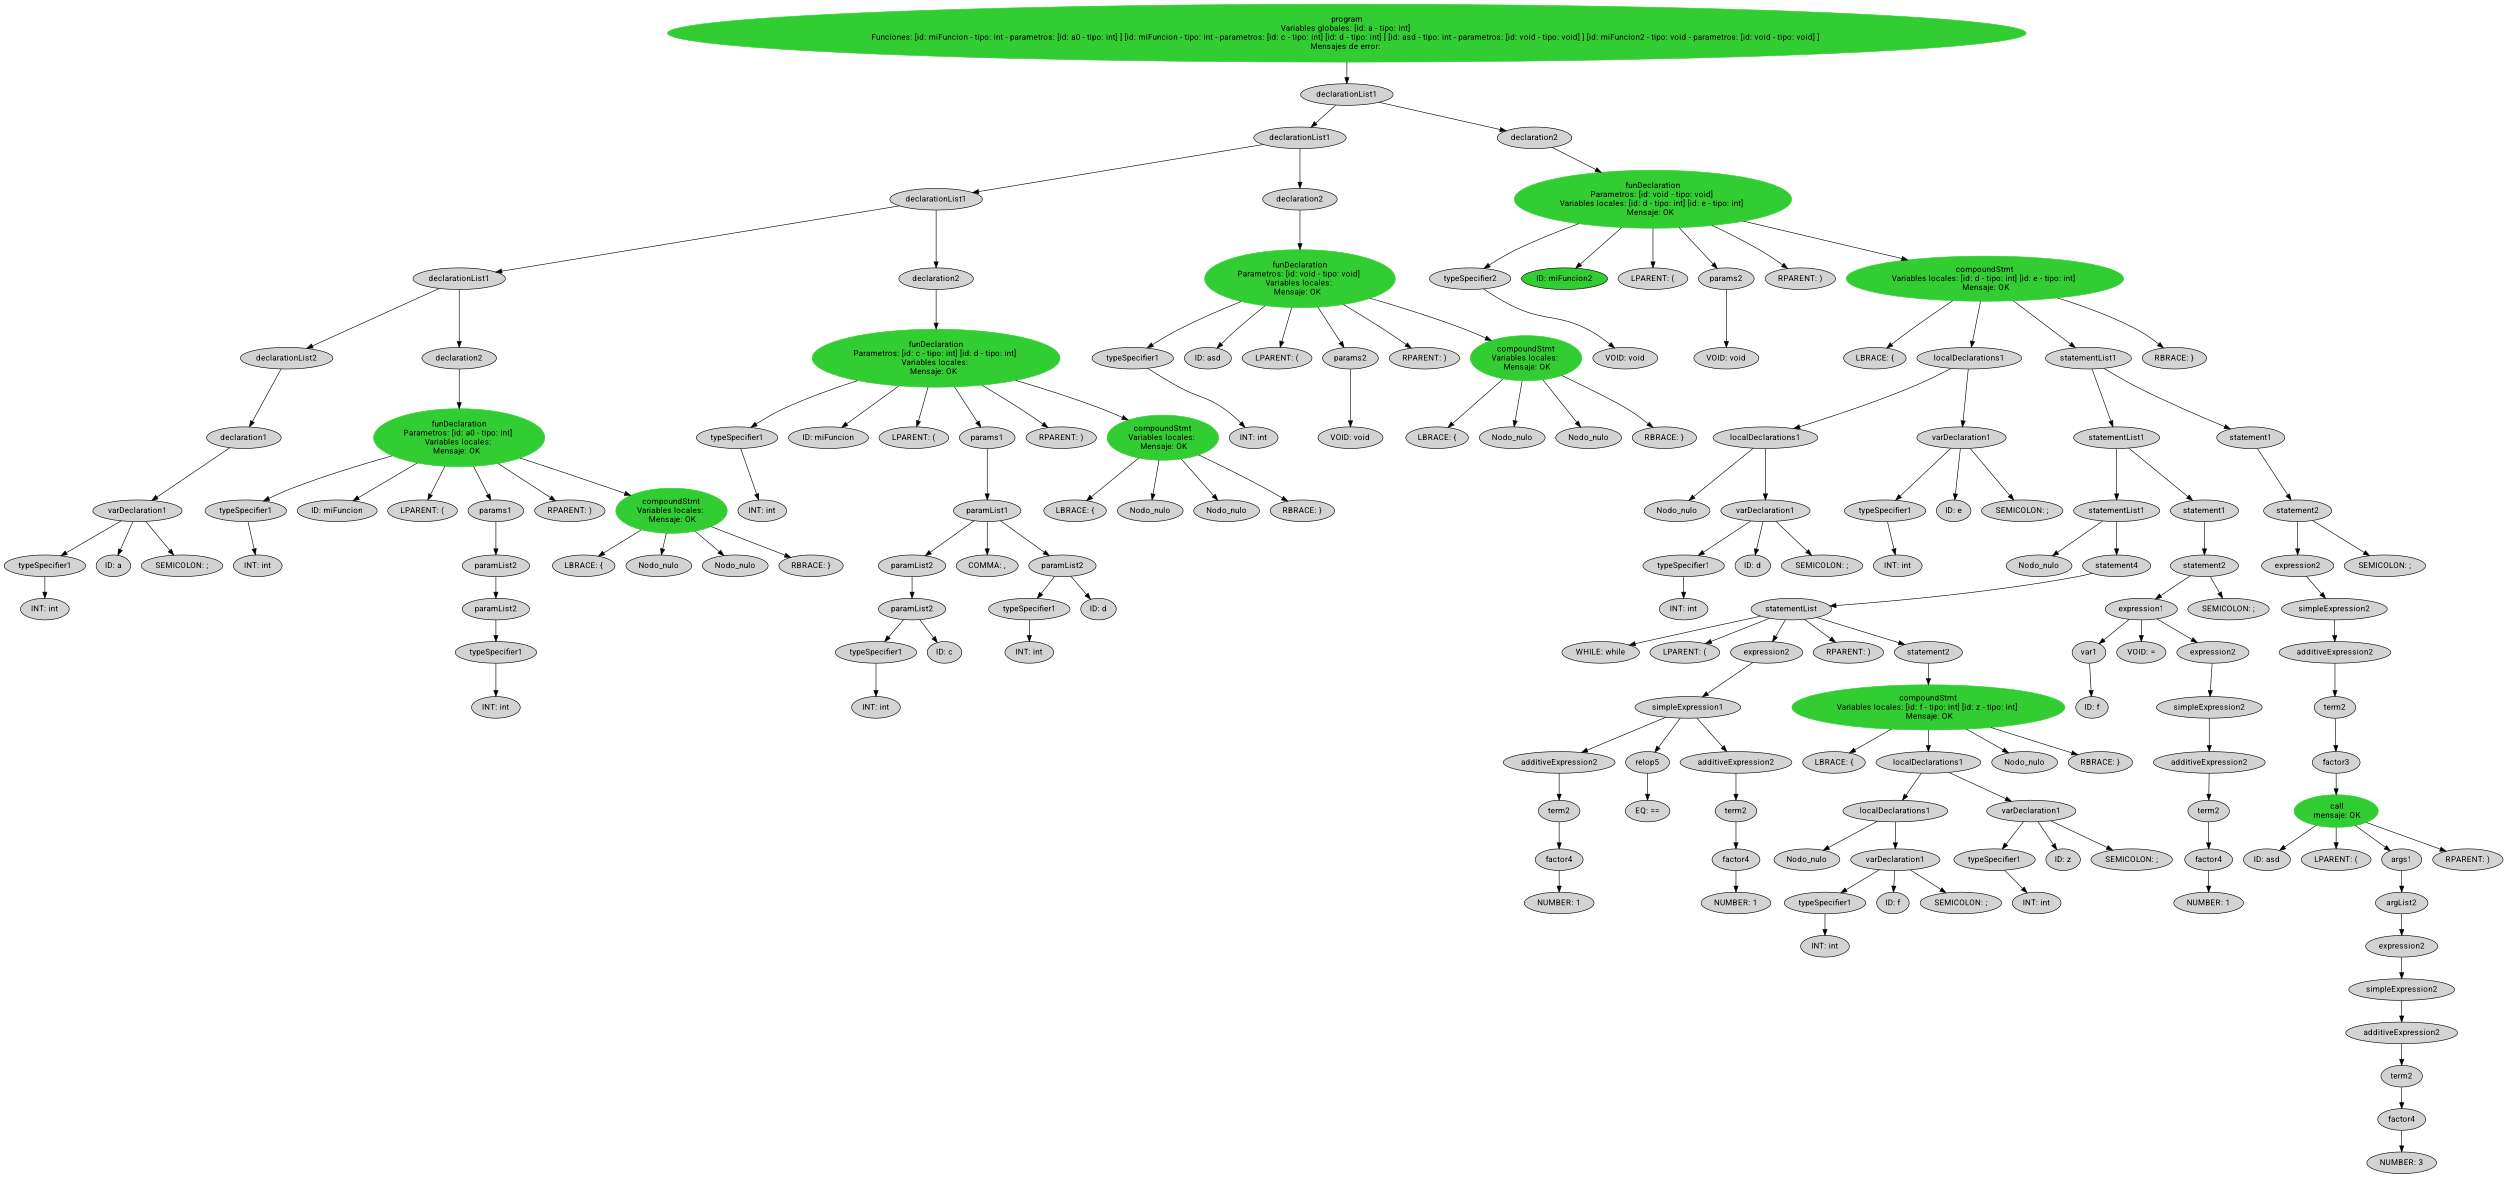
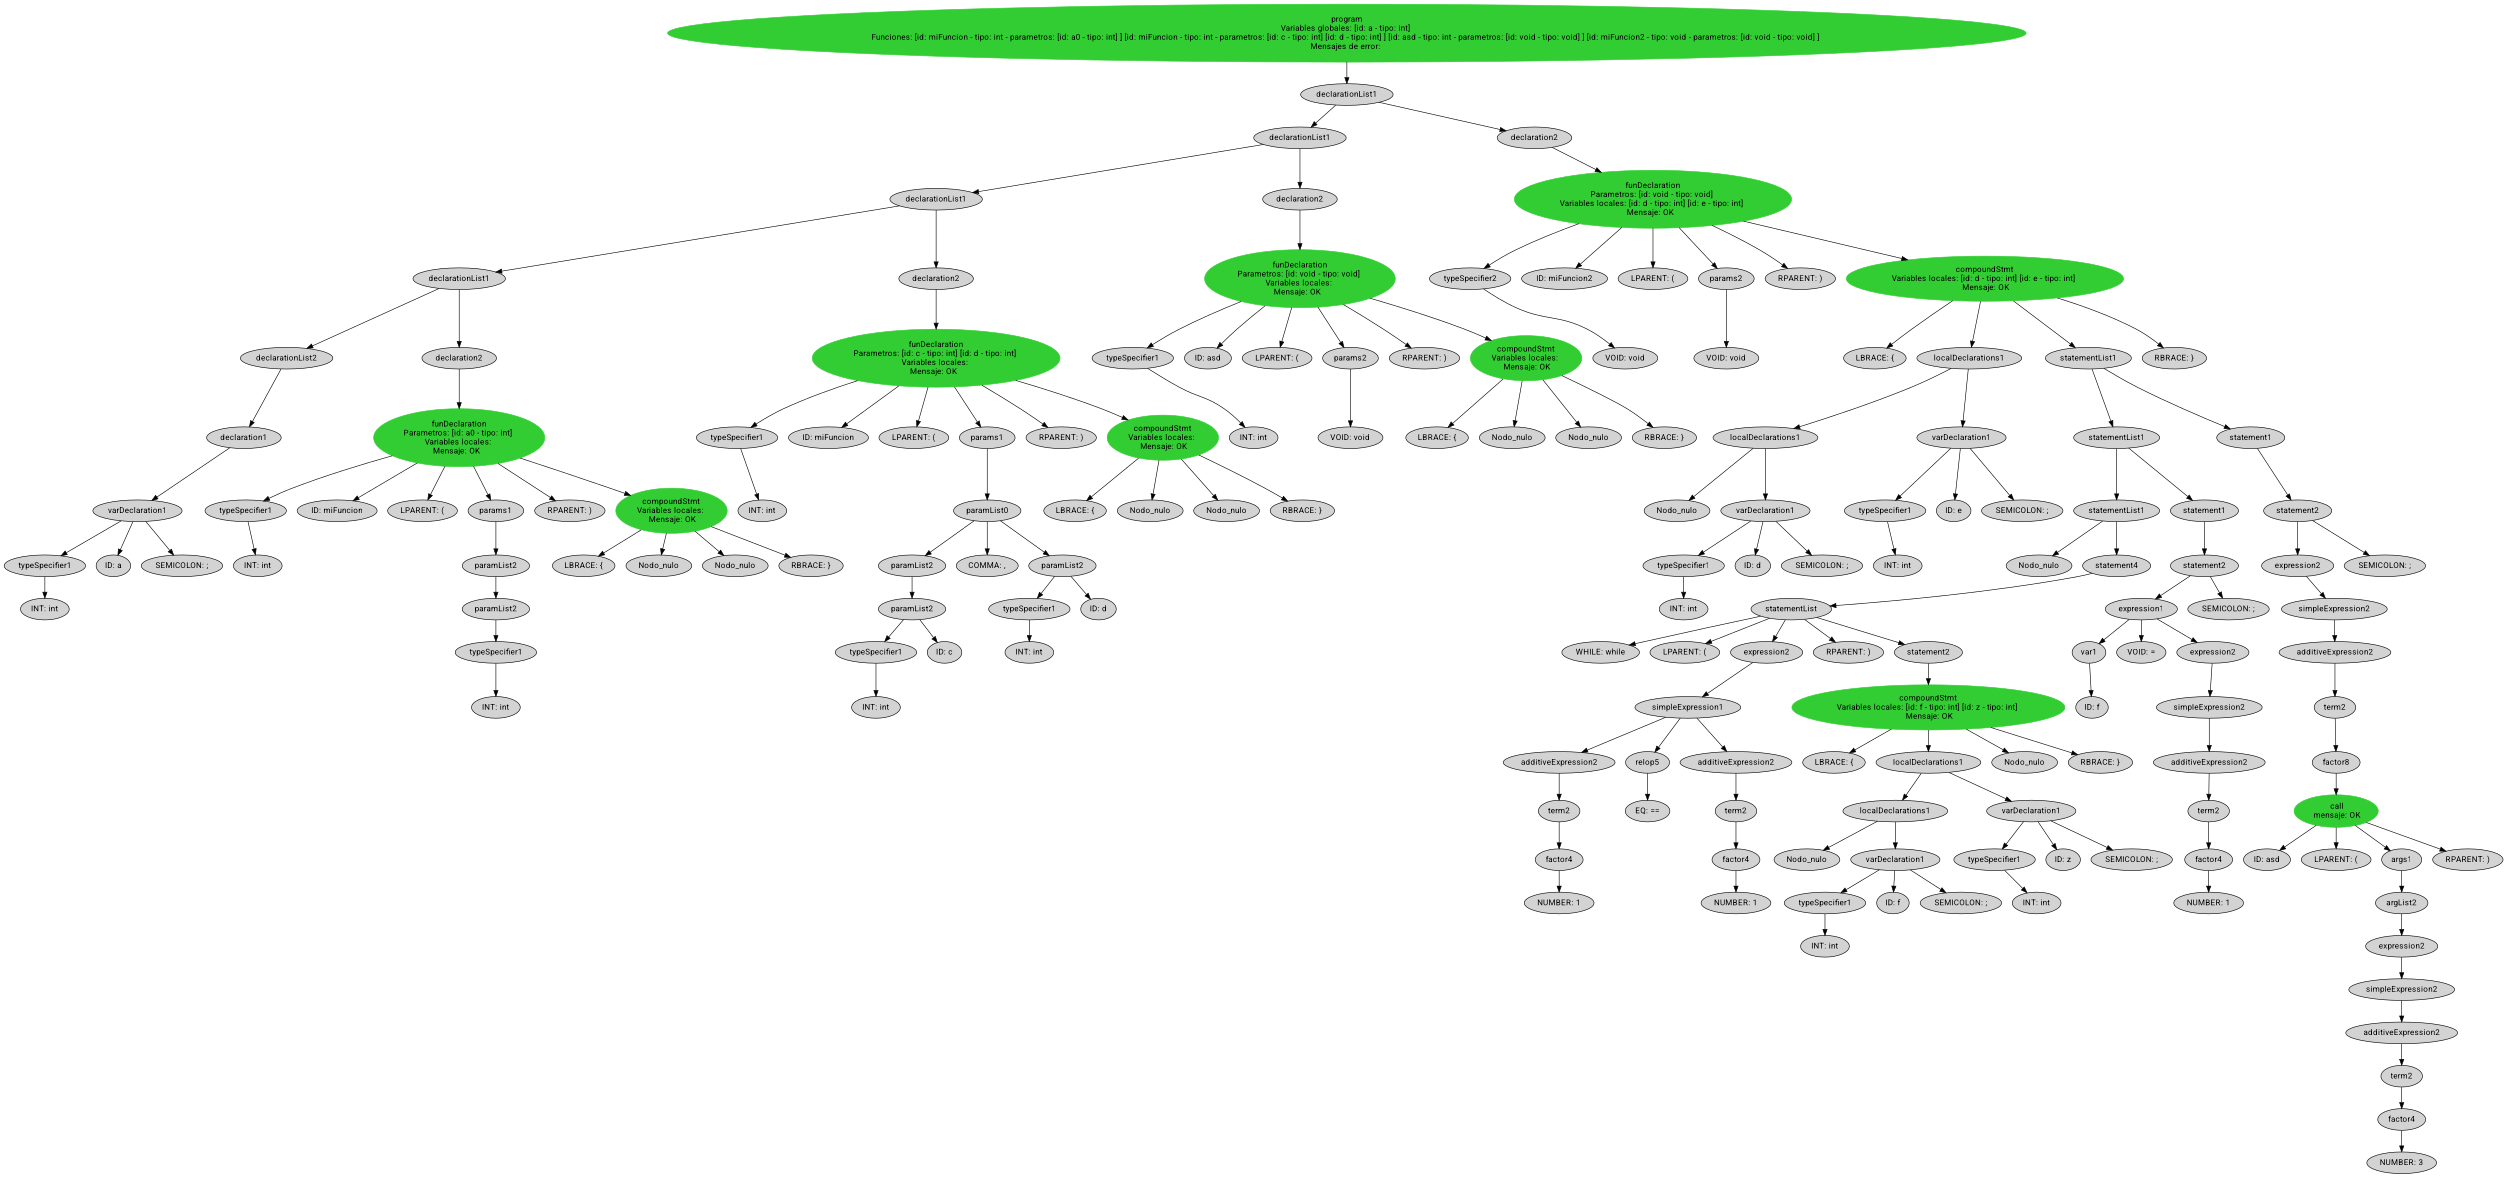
node "ID: miFuncion2": fillcolor limegreen -> lightgrey
node "paramList1": label "paramList1" -> "paramList0"
node "factor3": label "factor3" -> "factor8"
